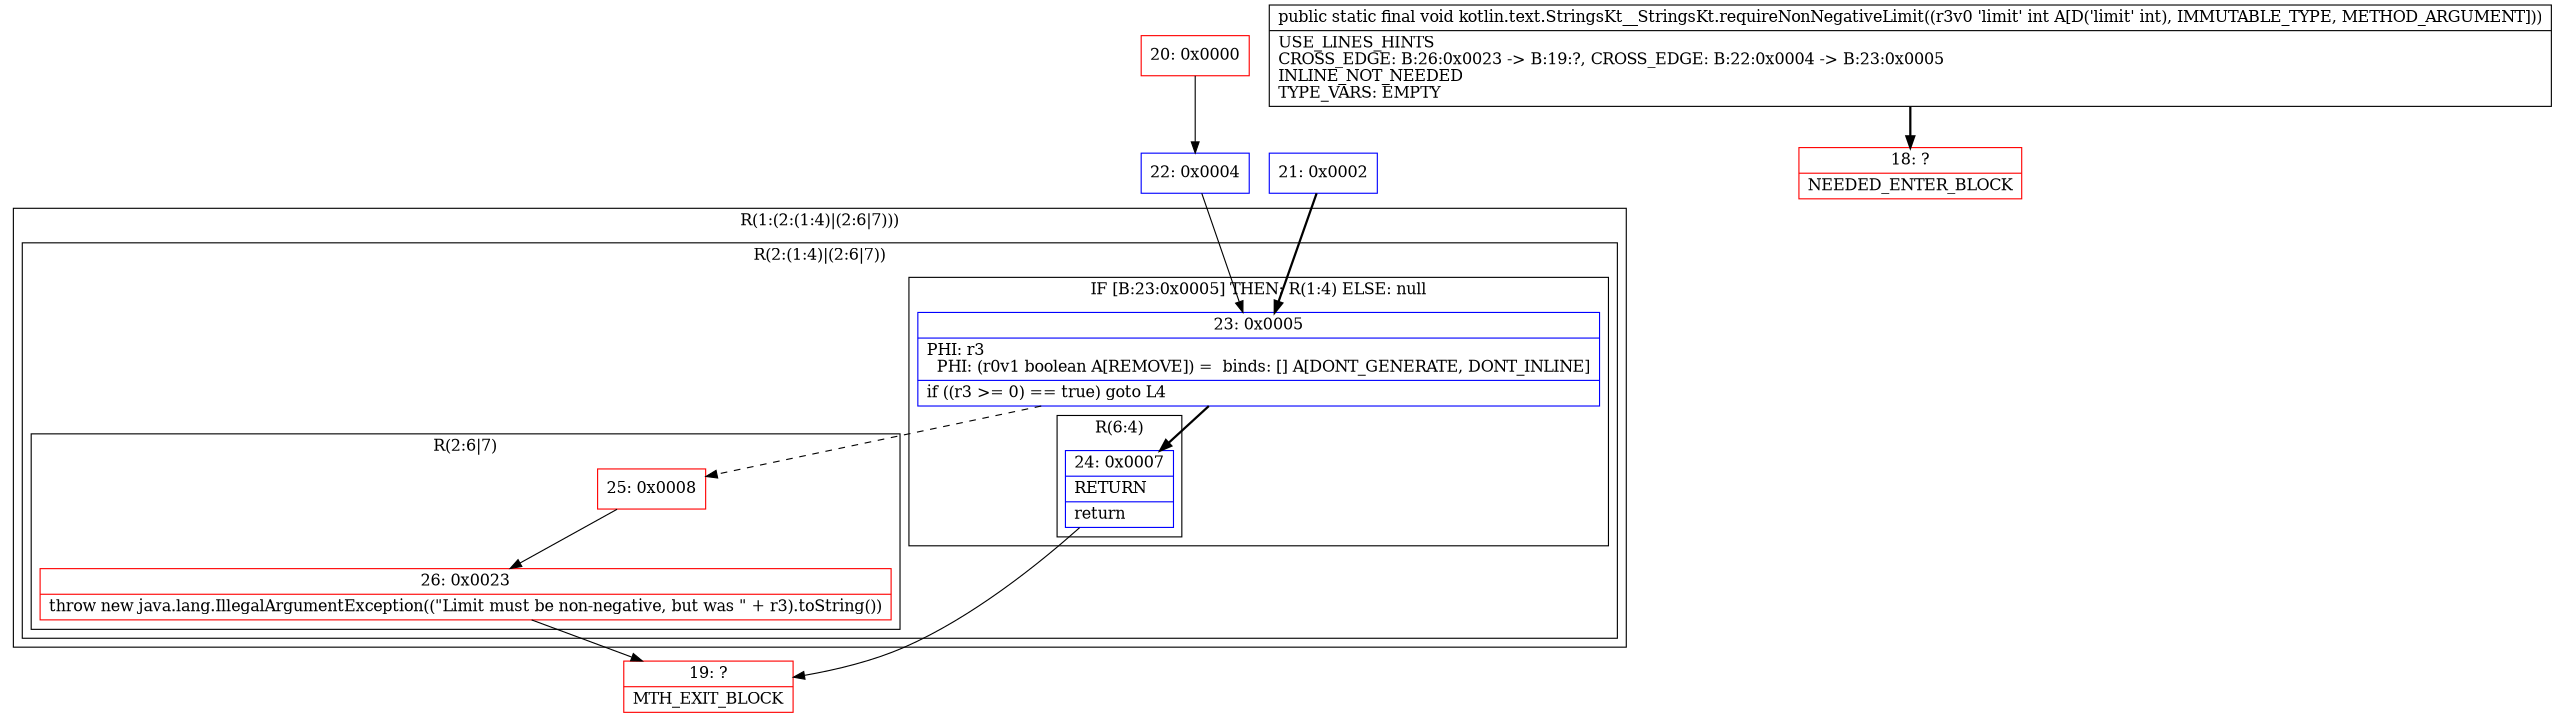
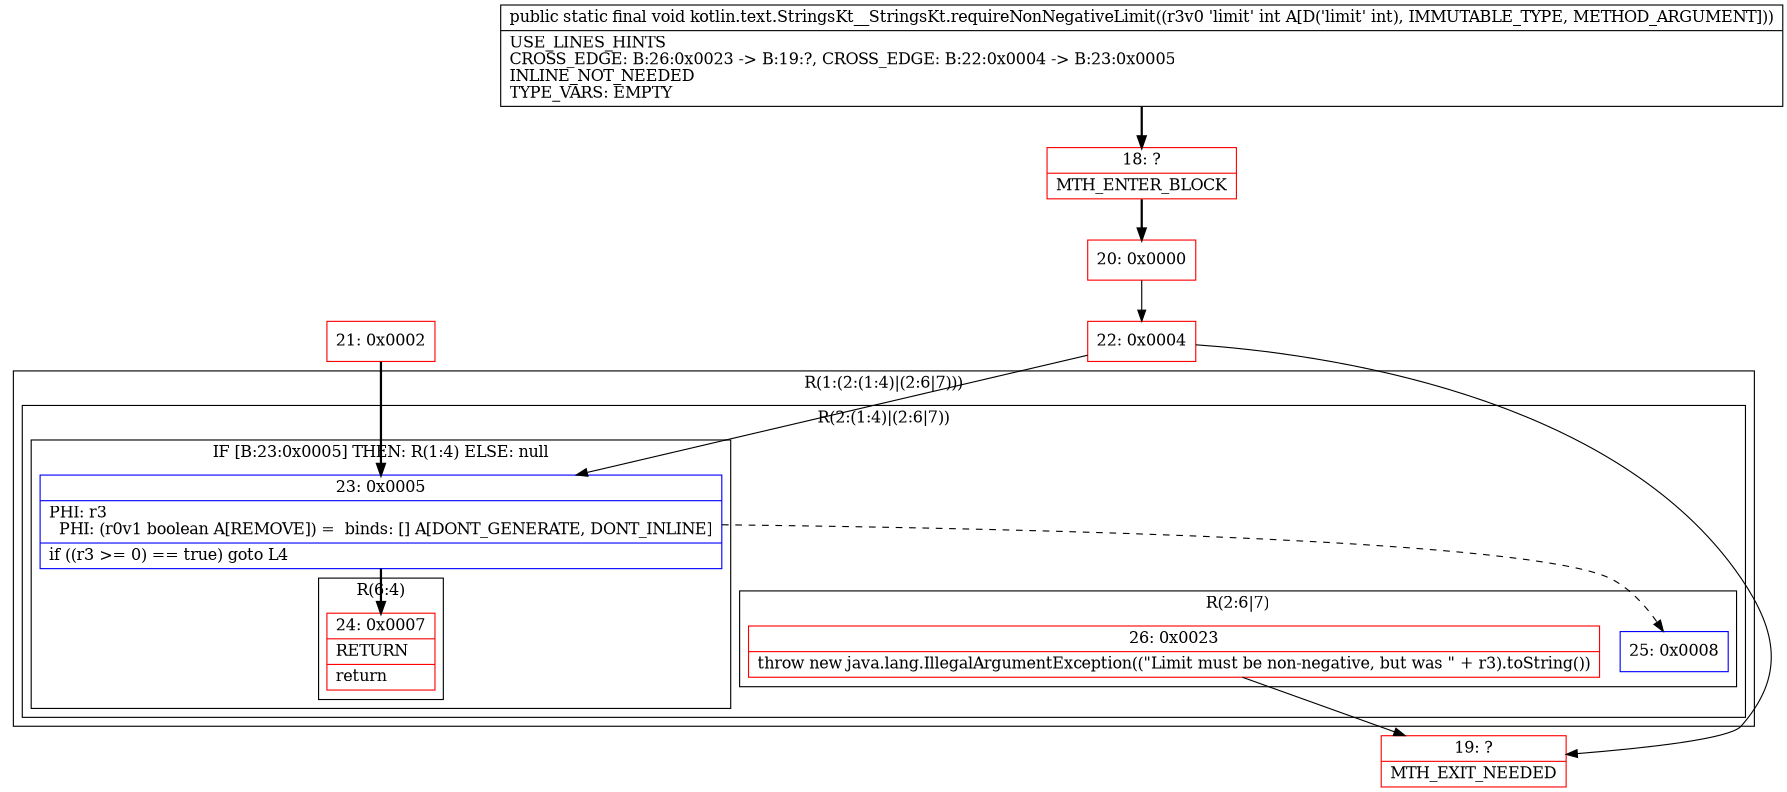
node "22: 0x0004": color blue -> red
node "21: 0x0002": color blue -> red
node "18: ?": text "NEEDED_ENTER_BLOCK" -> "MTH_ENTER_BLOCK"
edge "18: ?" -> "20: 0x0000": added
node "25: 0x0008": color red -> blue
node "24: 0x0007": color blue -> red
edge "25: 0x0008" -> "26: 0x0023": removed
edge "24: 0x0007" -> "19: ?": now "22: 0x0004" -> "19: ?"
node "19: ?": text "MTH_EXIT_BLOCK" -> "MTH_EXIT_NEEDED"
